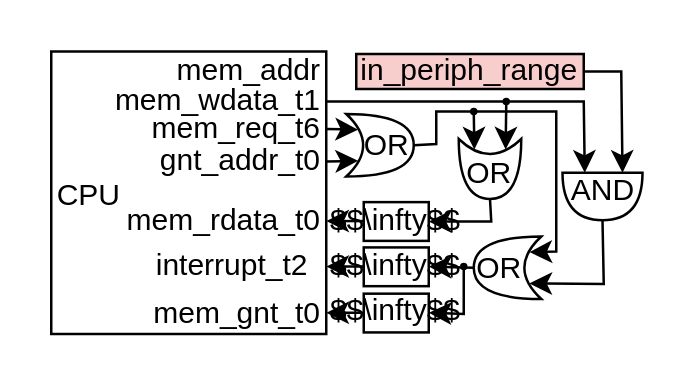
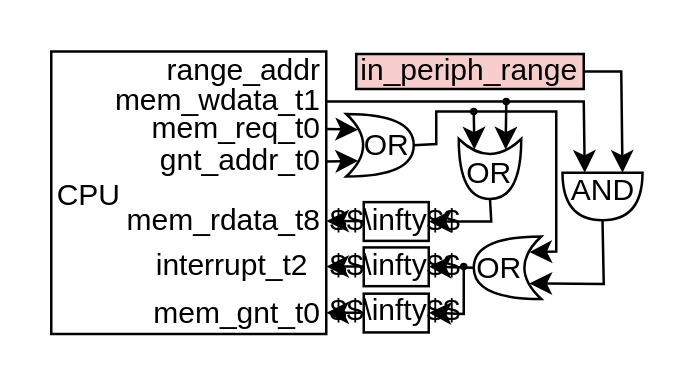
node "mem_addr": label "mem_addr" -> "range_addr"
node "mem_req_t6": label "mem_req_t6" -> "mem_req_t0"
node "mem_rdata_t0": label "mem_rdata_t0" -> "mem_rdata_t8"
